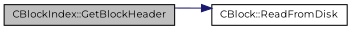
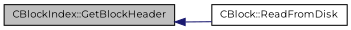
edge "CBlockIndex::GetBlockHeader" -> "CBlock::ReadFromDisk": reversed
